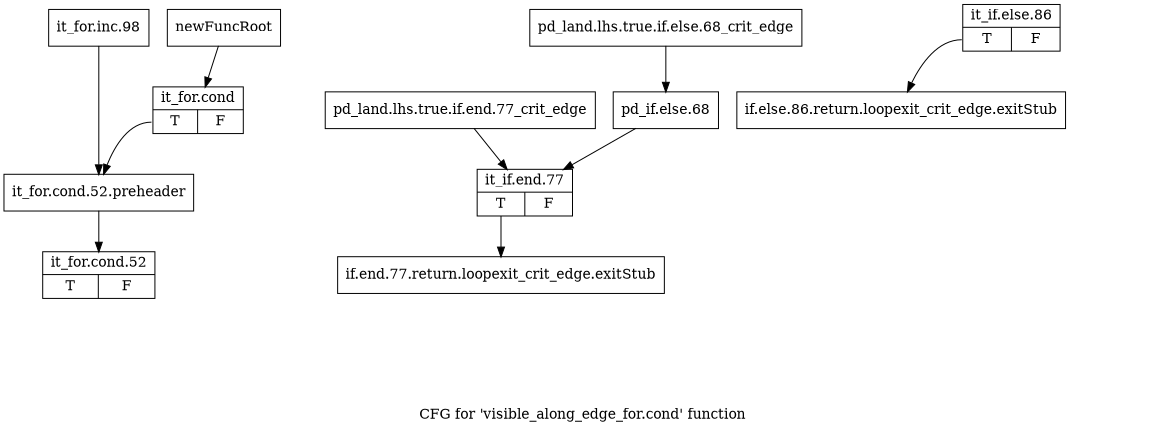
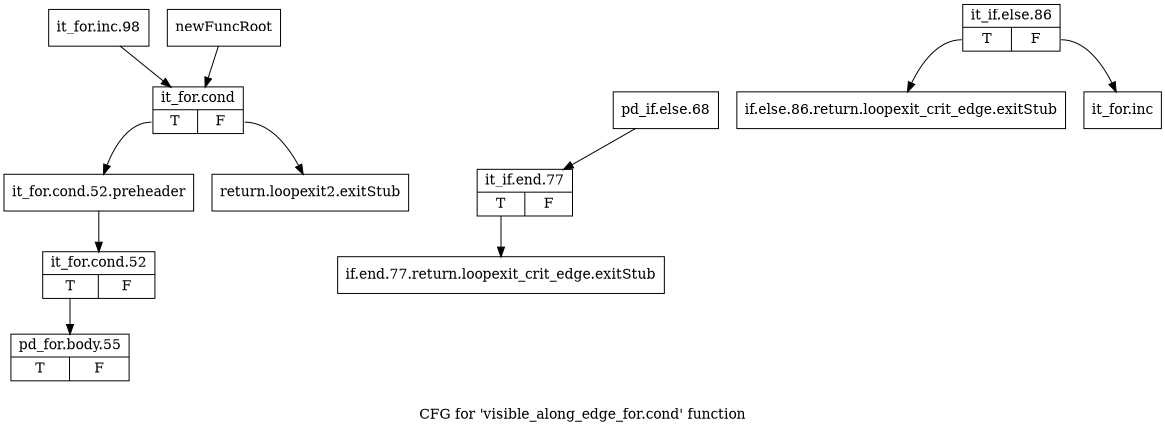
node "pd_land.lhs.true.if.else.68_crit_edge": removed
edge "it_for.inc.98" -> "it_for.cond.52.preheader": now "it_for.inc.98" -> "it_for.cond"
node "pd_land.lhs.true.if.end.77_crit_edge": removed
node "it_for.inc": added
node "return.loopexit2.exitStub": added
node "pd_for.body.55": added
